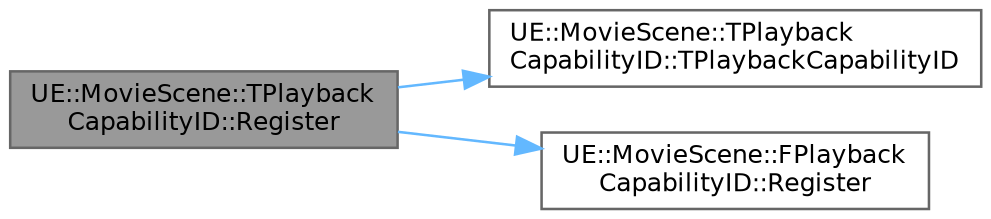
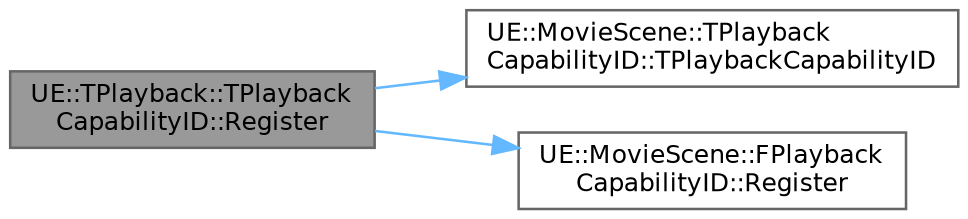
node "UE::MovieScene::TPlayback CapabilityID::Register": label "UE::MovieScene::TPlayback CapabilityID::Register" -> "UE::TPlayback::TPlayback CapabilityID::Register"
